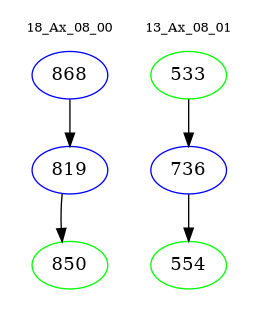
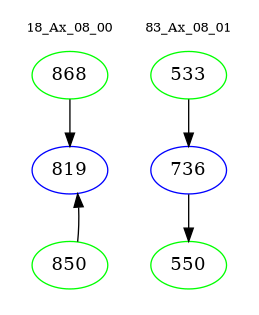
cluster "13_Ax_08_01": label "13_Ax_08_01" -> "83_Ax_08_01"
node "868": color blue -> green
edge "819" -> "850": reversed
node "554": label "554" -> "550"
